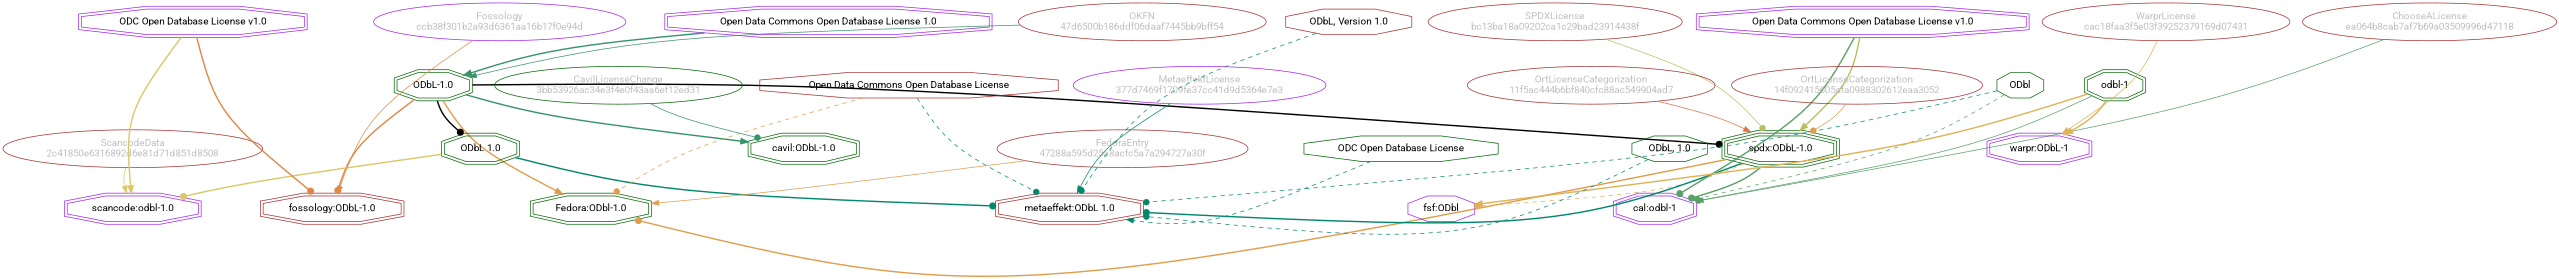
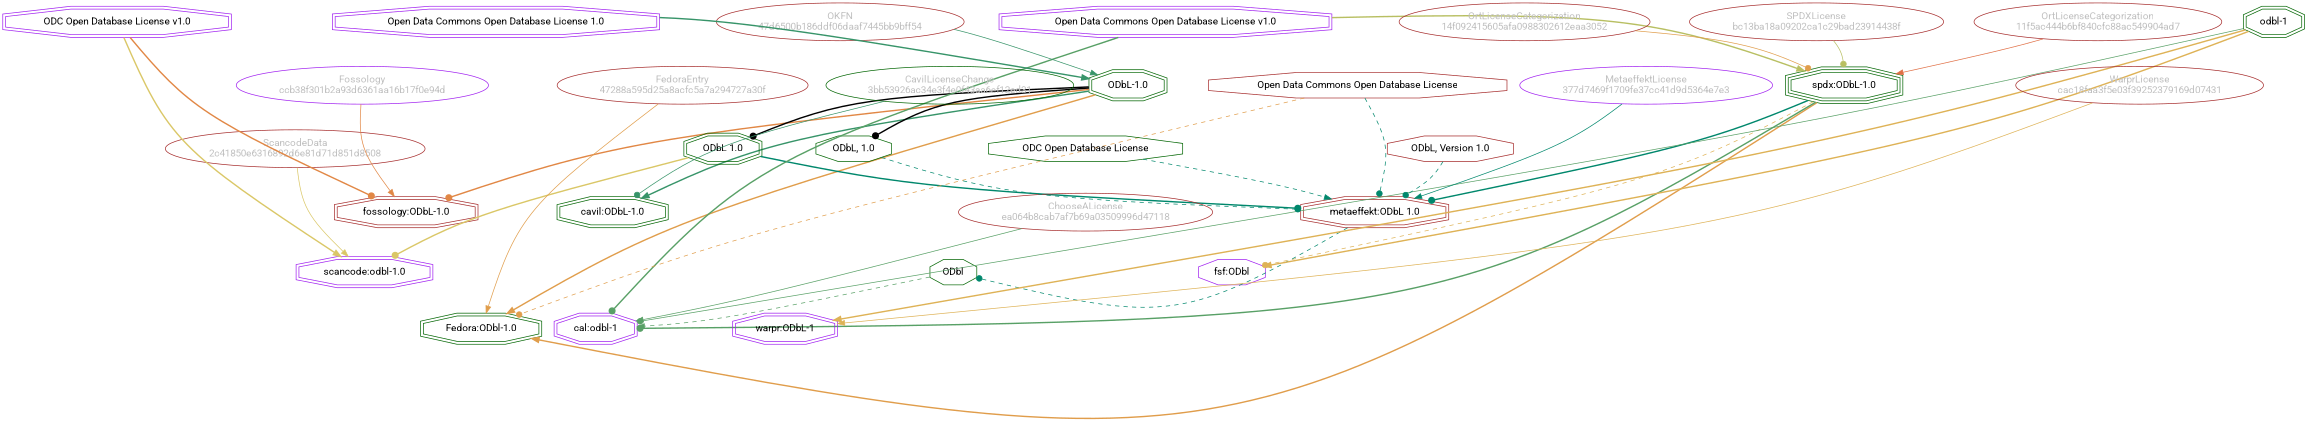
edge "ODbL-1.0" -> "spdx:ODbL-1.0": now "ODbL-1.0" -> "ODbL, 1.0"
edge "ODbl" -> "metaeffekt:ODbL 1.0": reversed
edge "spdx:ODbL-1.0" -> "Fedora:ODbl-1.0": arrowhead dot -> normal
